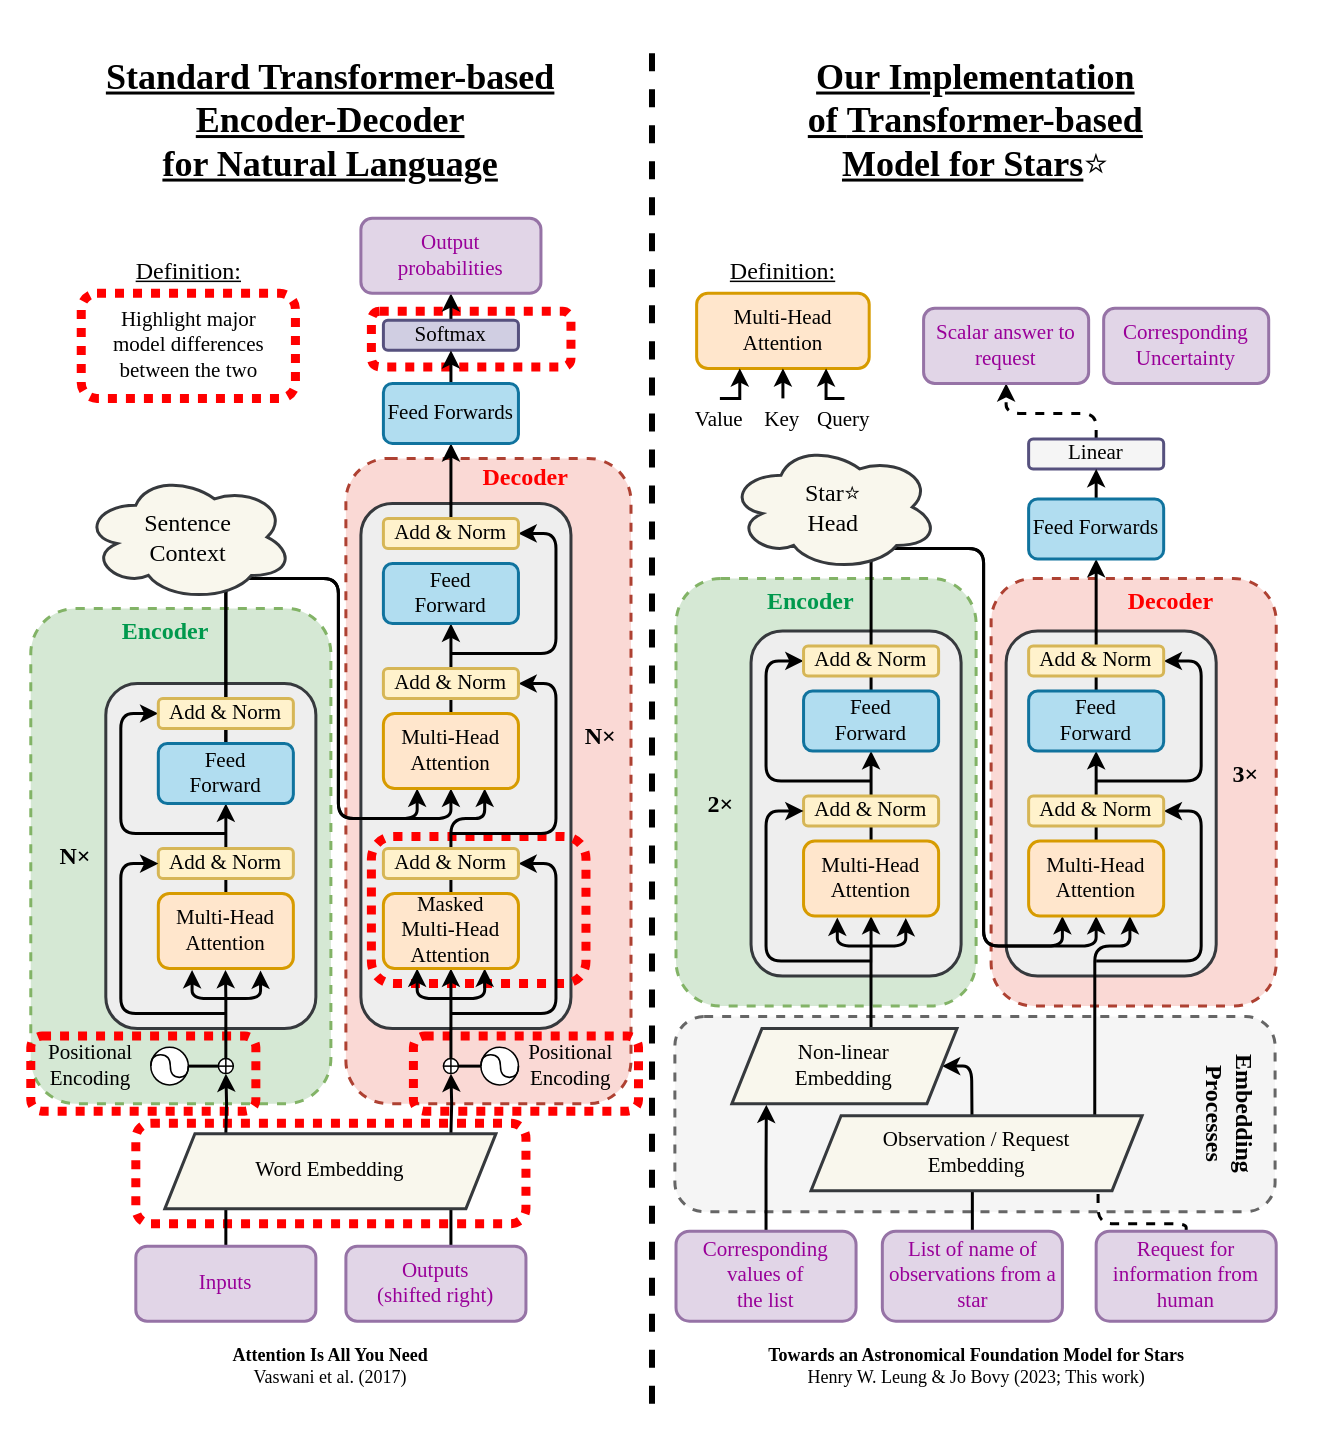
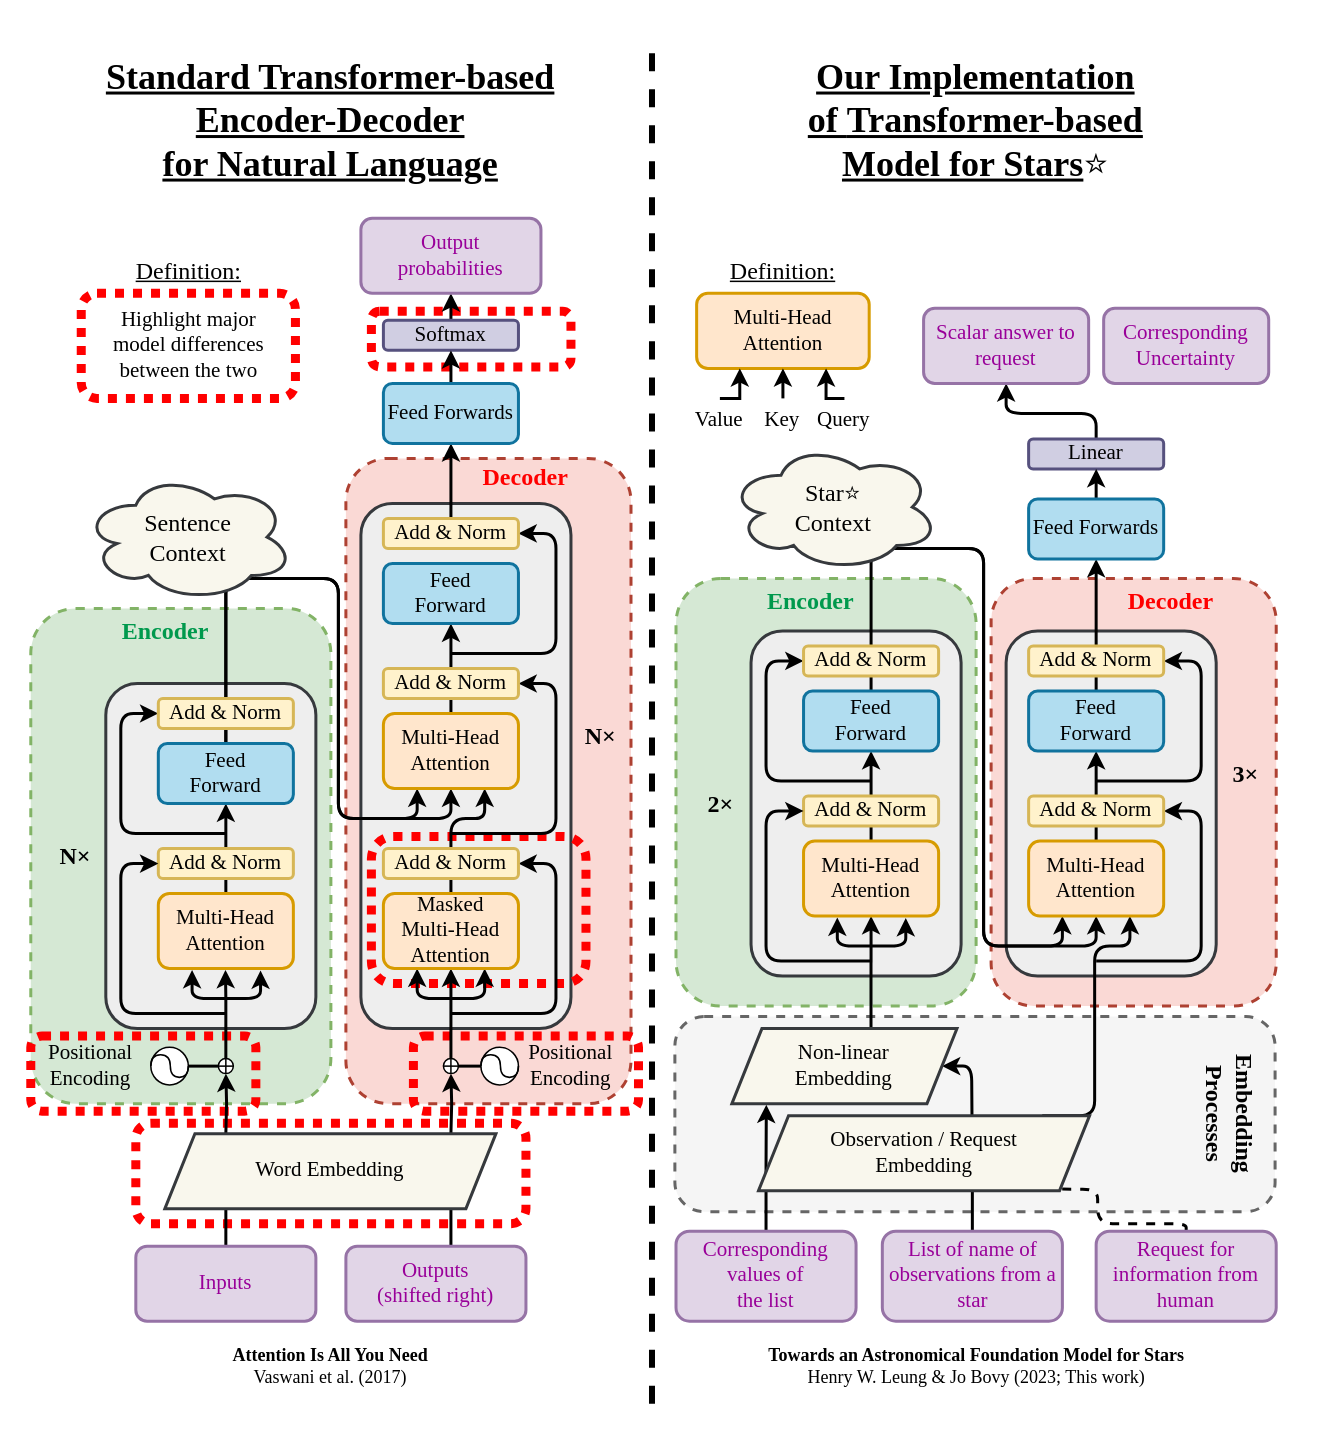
edge "Linear" -> "Scalar answer to request": style dashed -> solid
node "Linear": fillcolor #f5f5f5 -> #d0cee2
node "Star⭐ Head": label "Star⭐ Head" -> "Star⭐ Context"
node "Observation / Request Embedding": moved (976, 1153) -> (924, 1153)
